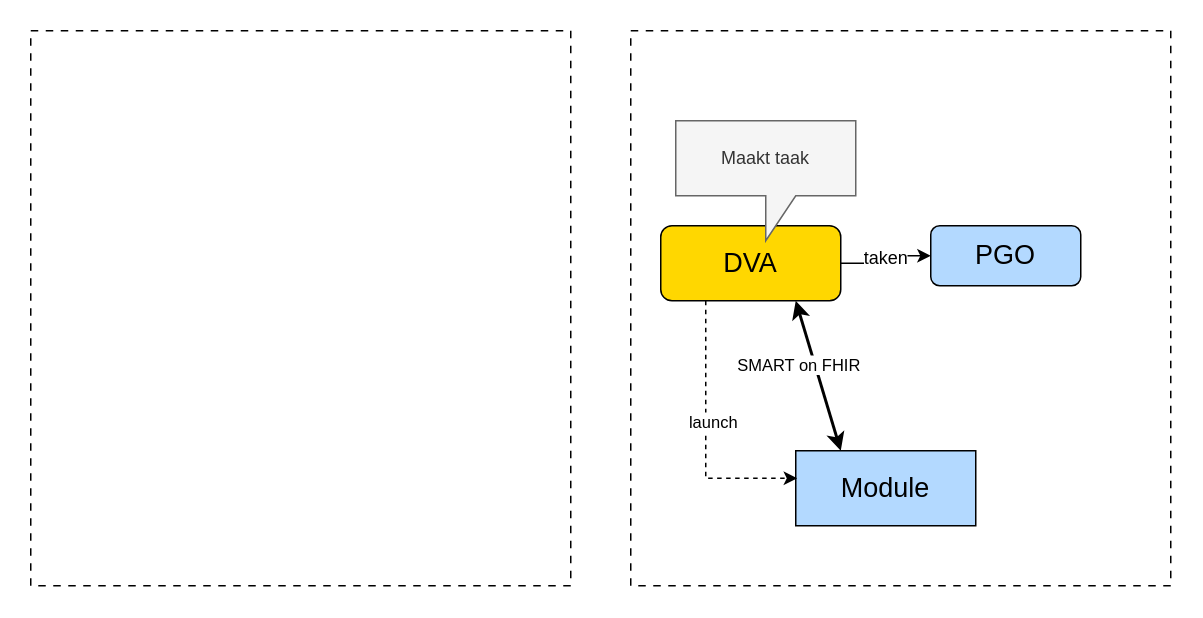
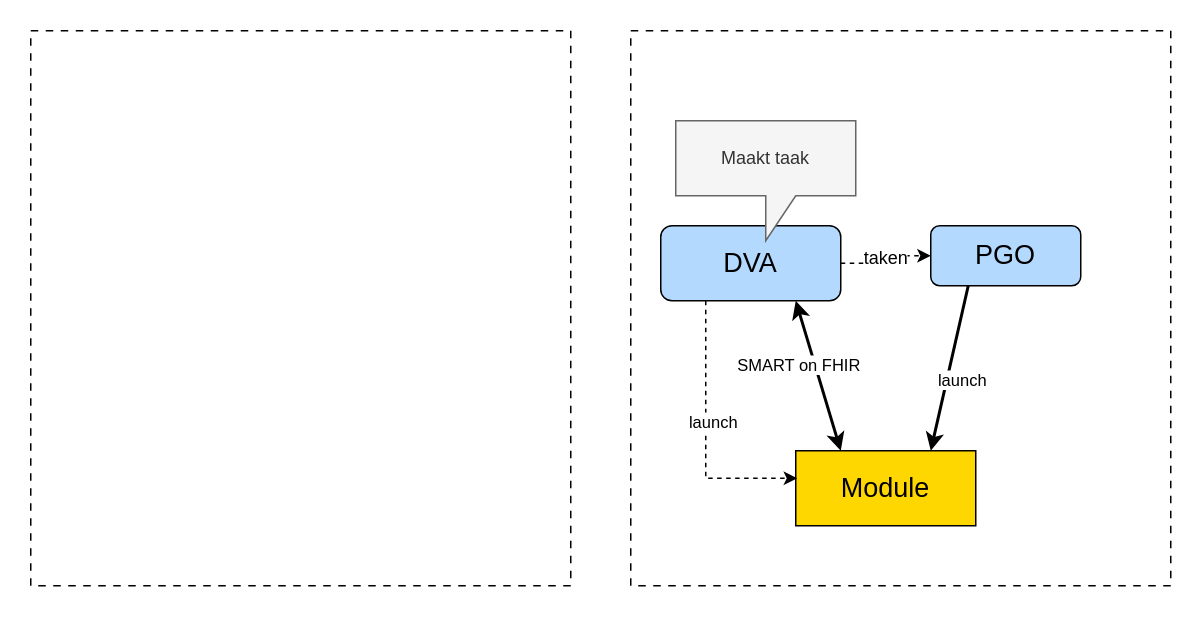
node "DVA": fillcolor #ffd700 -> #b3d9ff
edge "DVA" -> "PGO": style solid -> dashed
edge "PGO" -> "Module": added, label "launch"
node "Module": fillcolor #b3d9ff -> #ffd700
